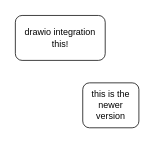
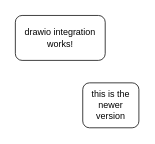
node "drawio integration this!": label "drawio integration this!" -> "drawio integration works!"
